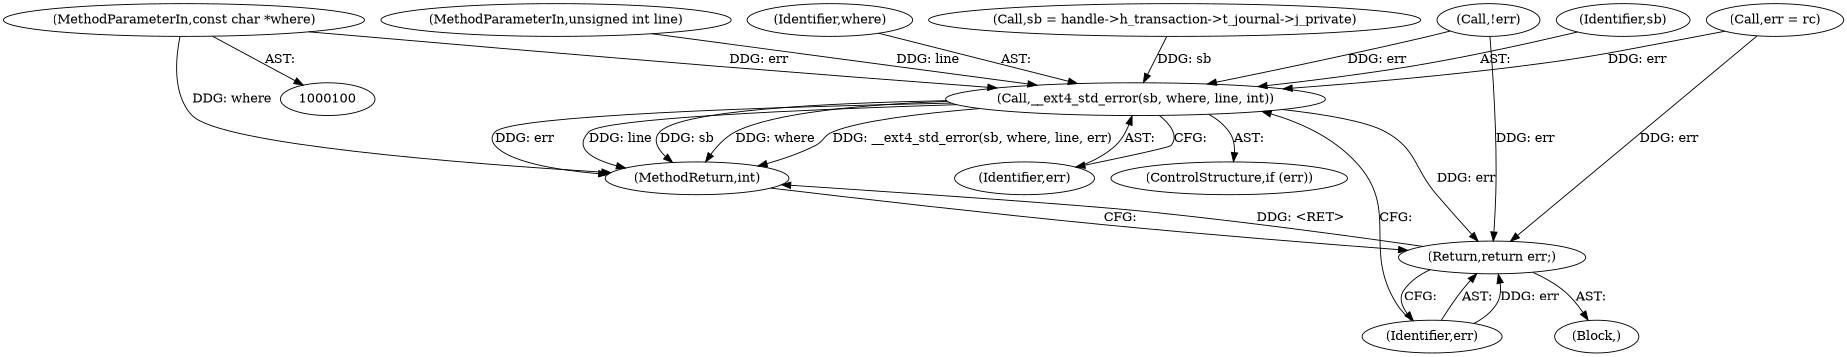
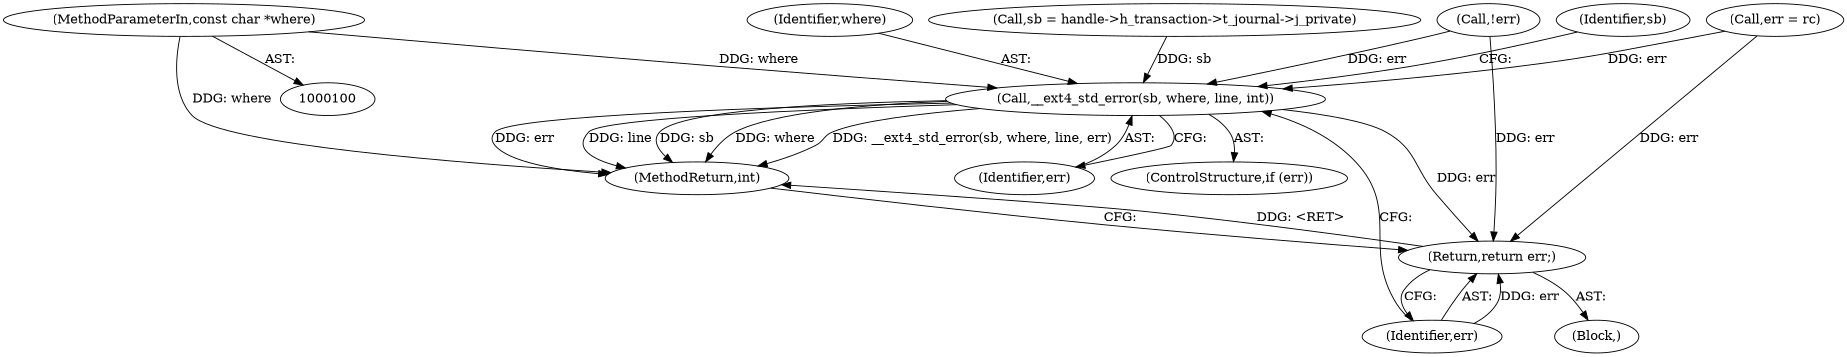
node "(MethodParameterIn,unsigned int line)": removed
edge "(MethodParameterIn,const char *where)" -> "(Call,__ext4_std_error(sb, where, line, int))": label "DDG: err" -> "DDG: where"
edge "(Identifier,sb)" -> "(Call,__ext4_std_error(sb, where, line, int))": label "AST: " -> "CFG: "
